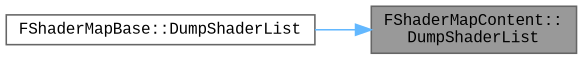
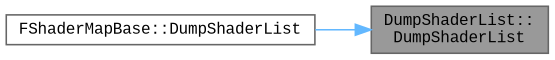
node "FShaderMapContent:: DumpShaderList": label "FShaderMapContent:: DumpShaderList" -> "DumpShaderList:: DumpShaderList"
